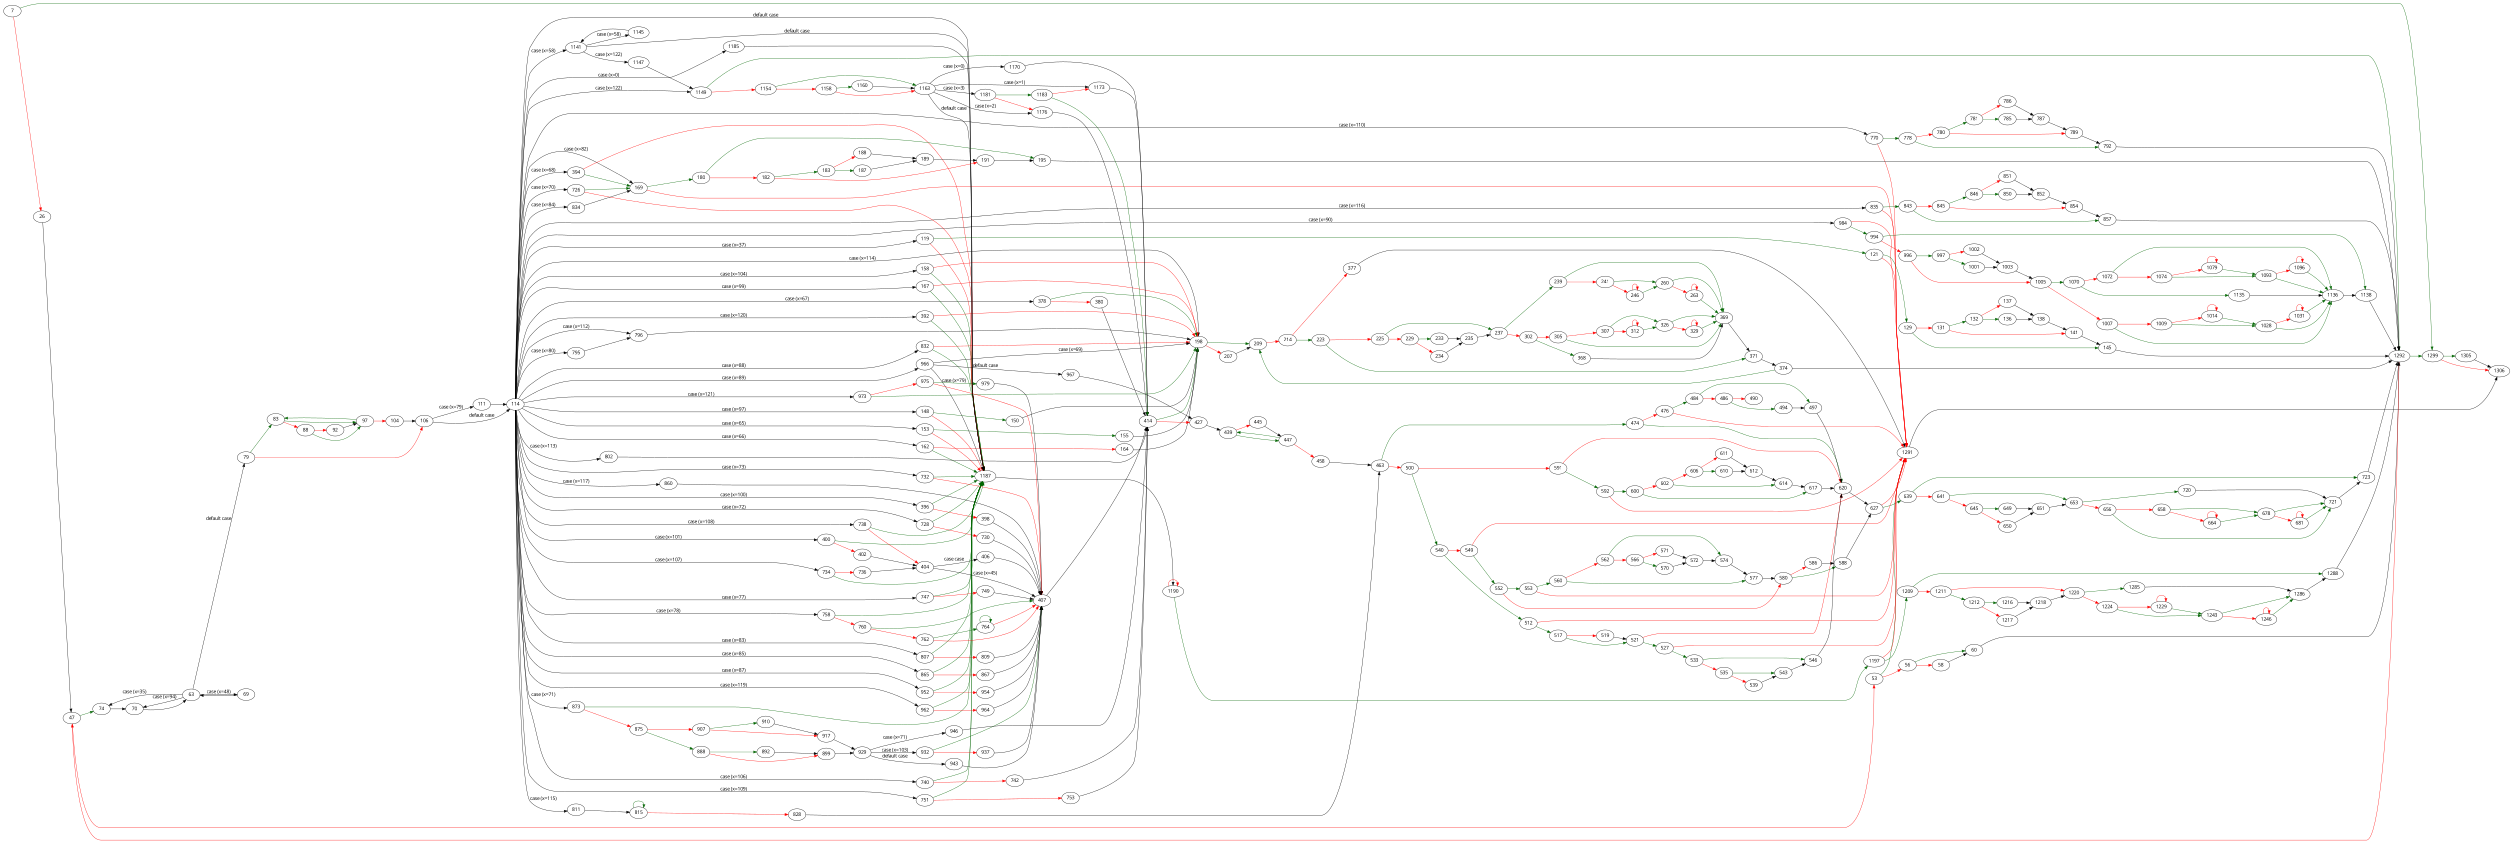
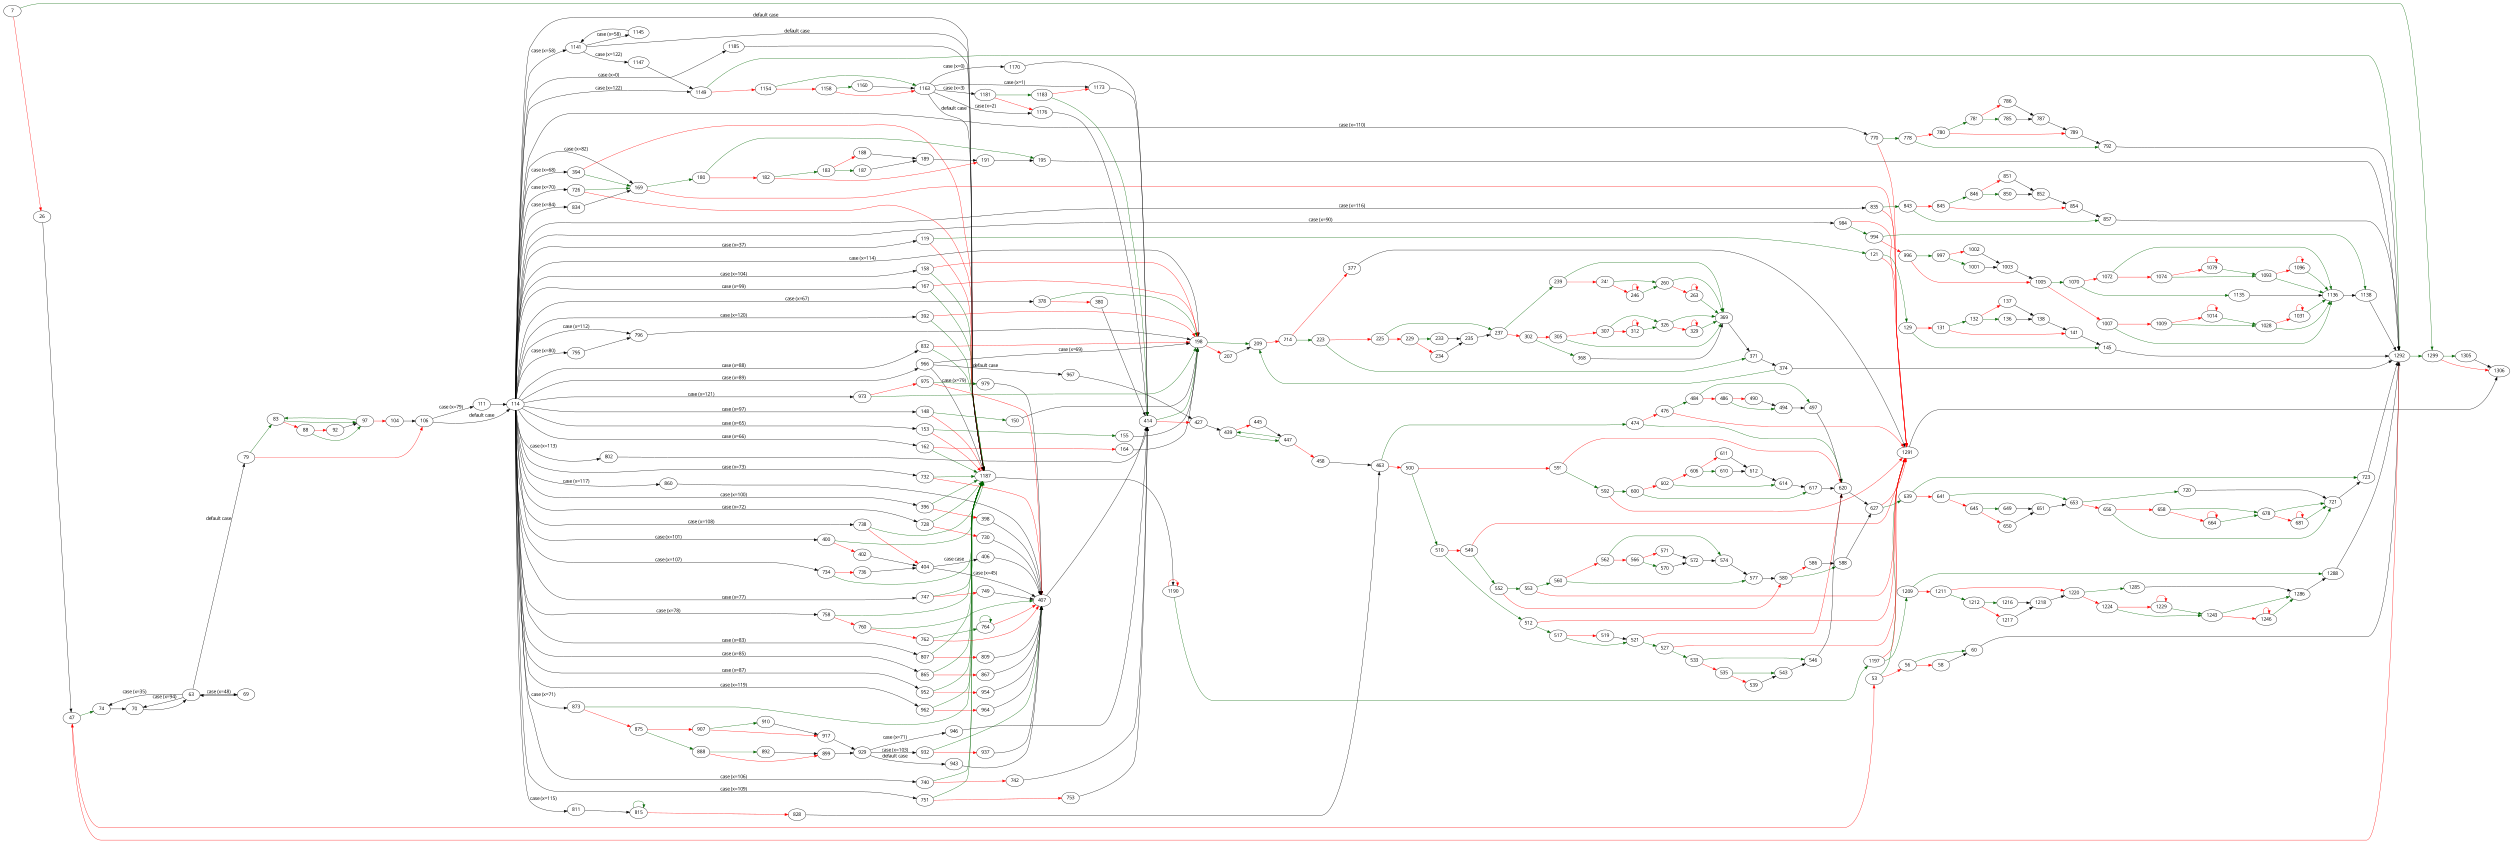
edge "490" -> "494": added
node "540": label "540" -> "510"
